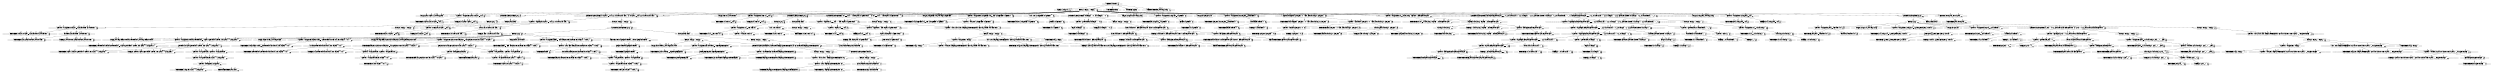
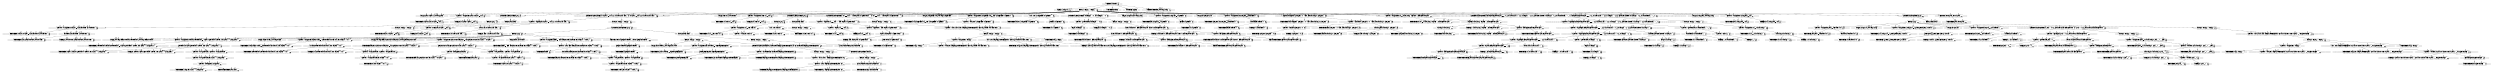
node "(IDENTIFIER,uri,decodeUri(uri))": added
